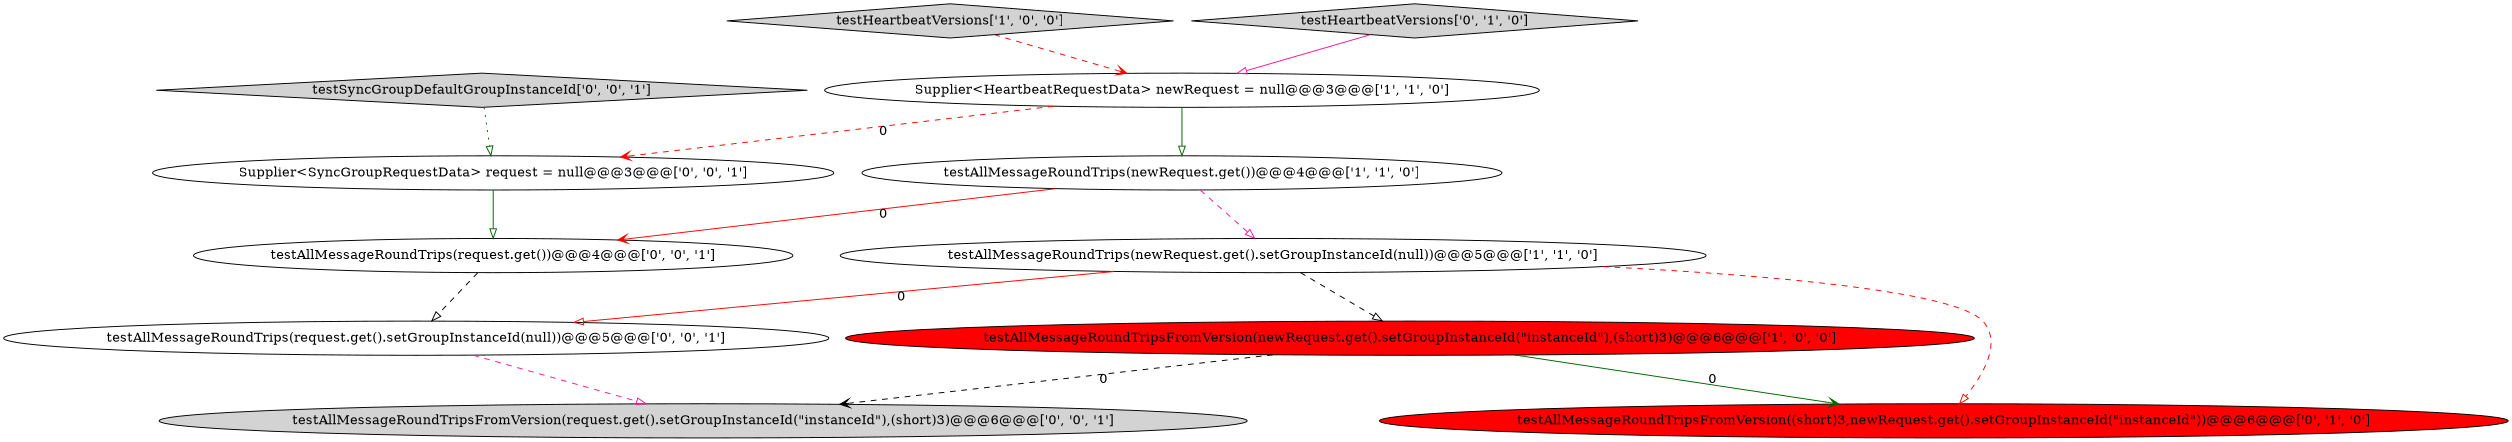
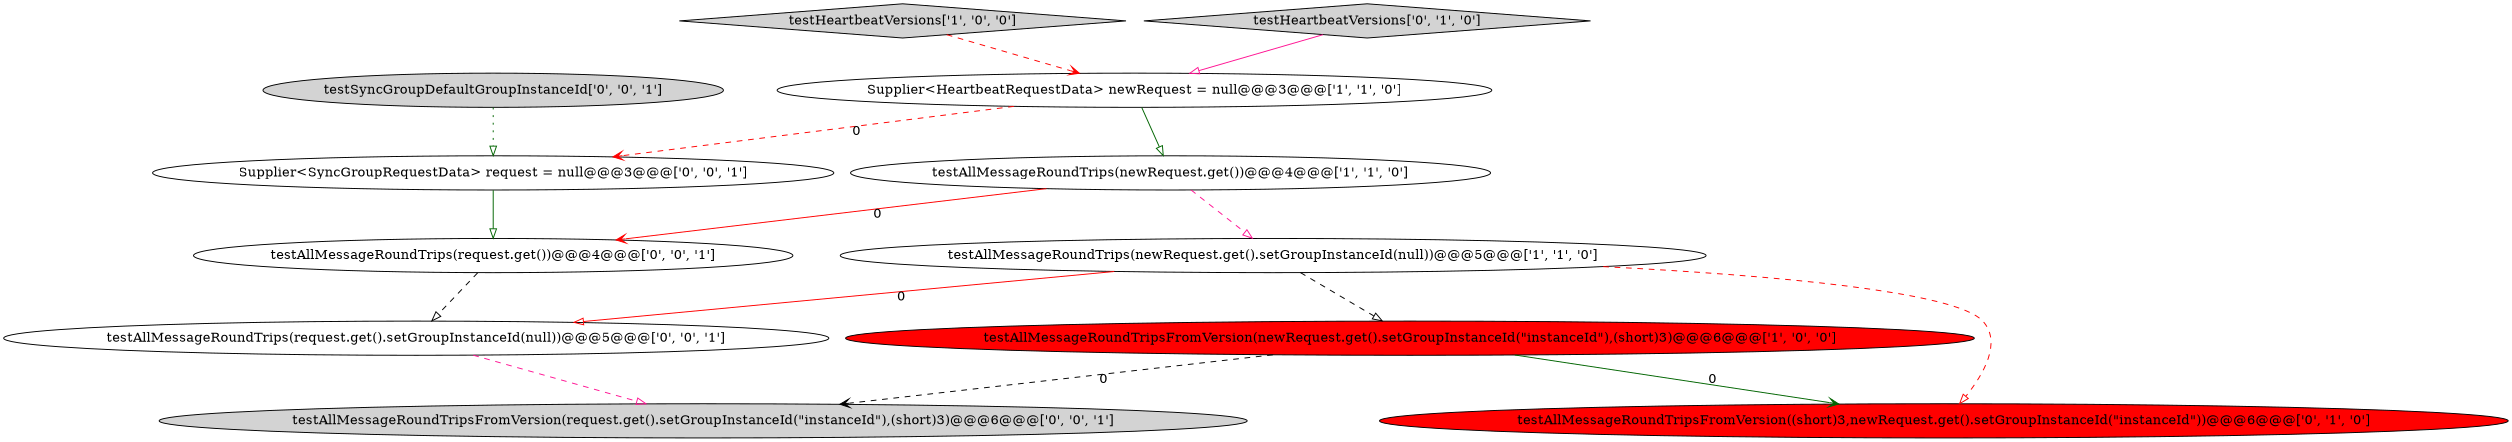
node "testSyncGroupDefaultGroupInstanceId['0', '0', '1']": shape diamond -> ellipse
